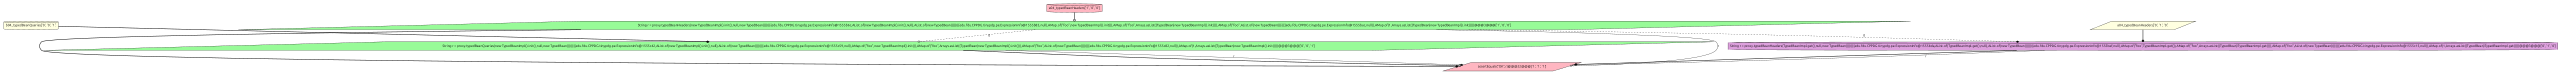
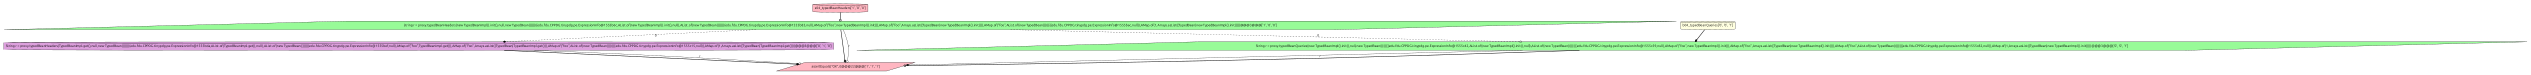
node "a04_typedBeanHeaders['0', '1', '0']": removed
